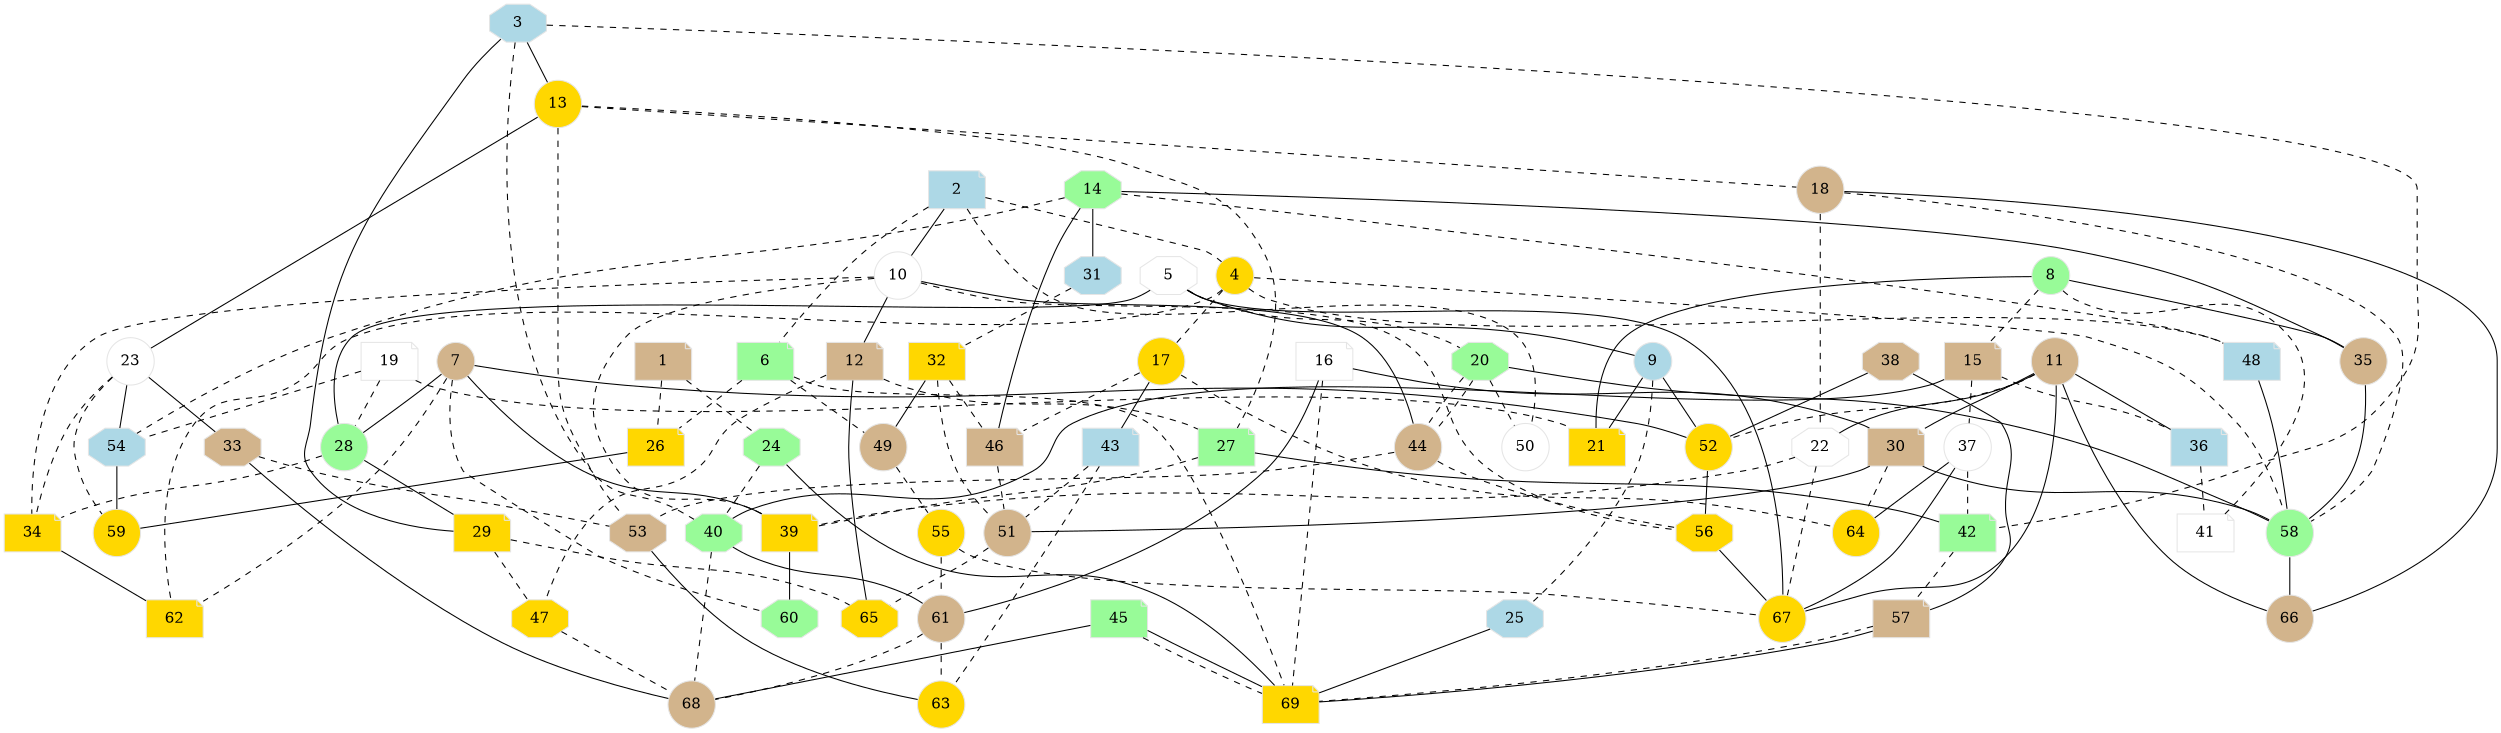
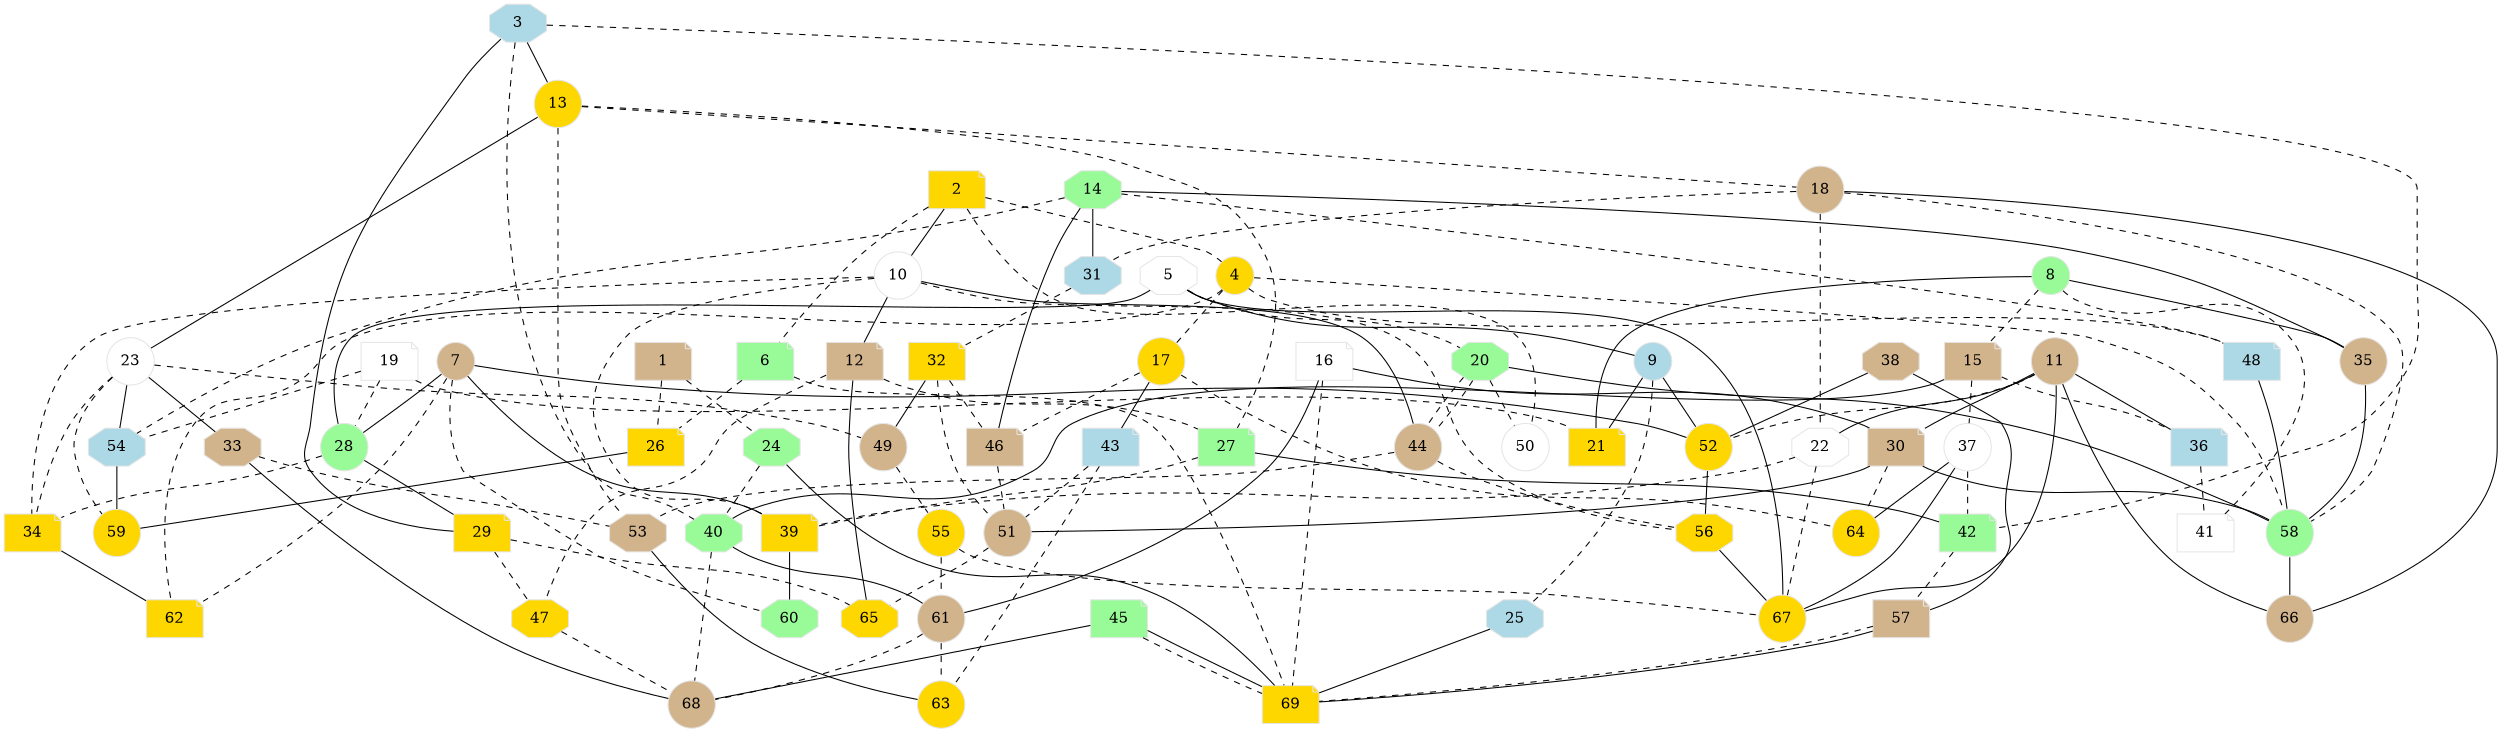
node "2": fillcolor lightblue -> gold
edge "18" -- "31": added
edge "6" -- "49": now "23" -- "49"
